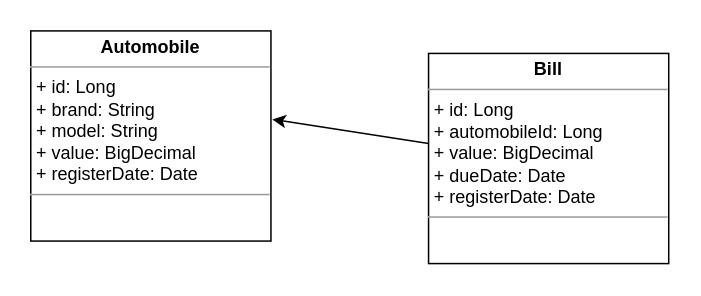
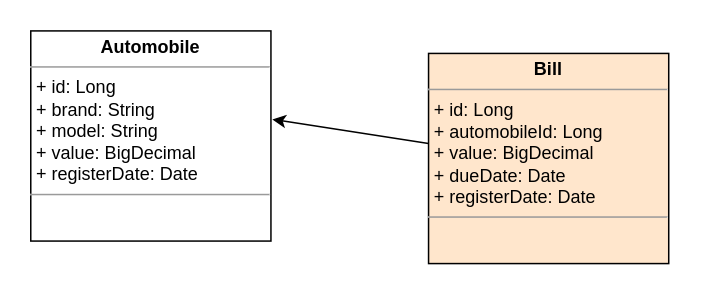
node "Bill + id: Long + automobileId: Long + value: BigDecimal + dueDate: Date + registerDate: Date": fillcolor #ffffff -> #ffe6cc
